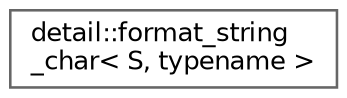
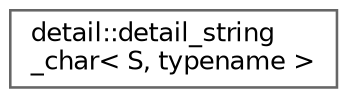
node "detail::format_string _char< S, typename >": label "detail::format_string _char< S, typename >" -> "detail::detail_string _char< S, typename >"
